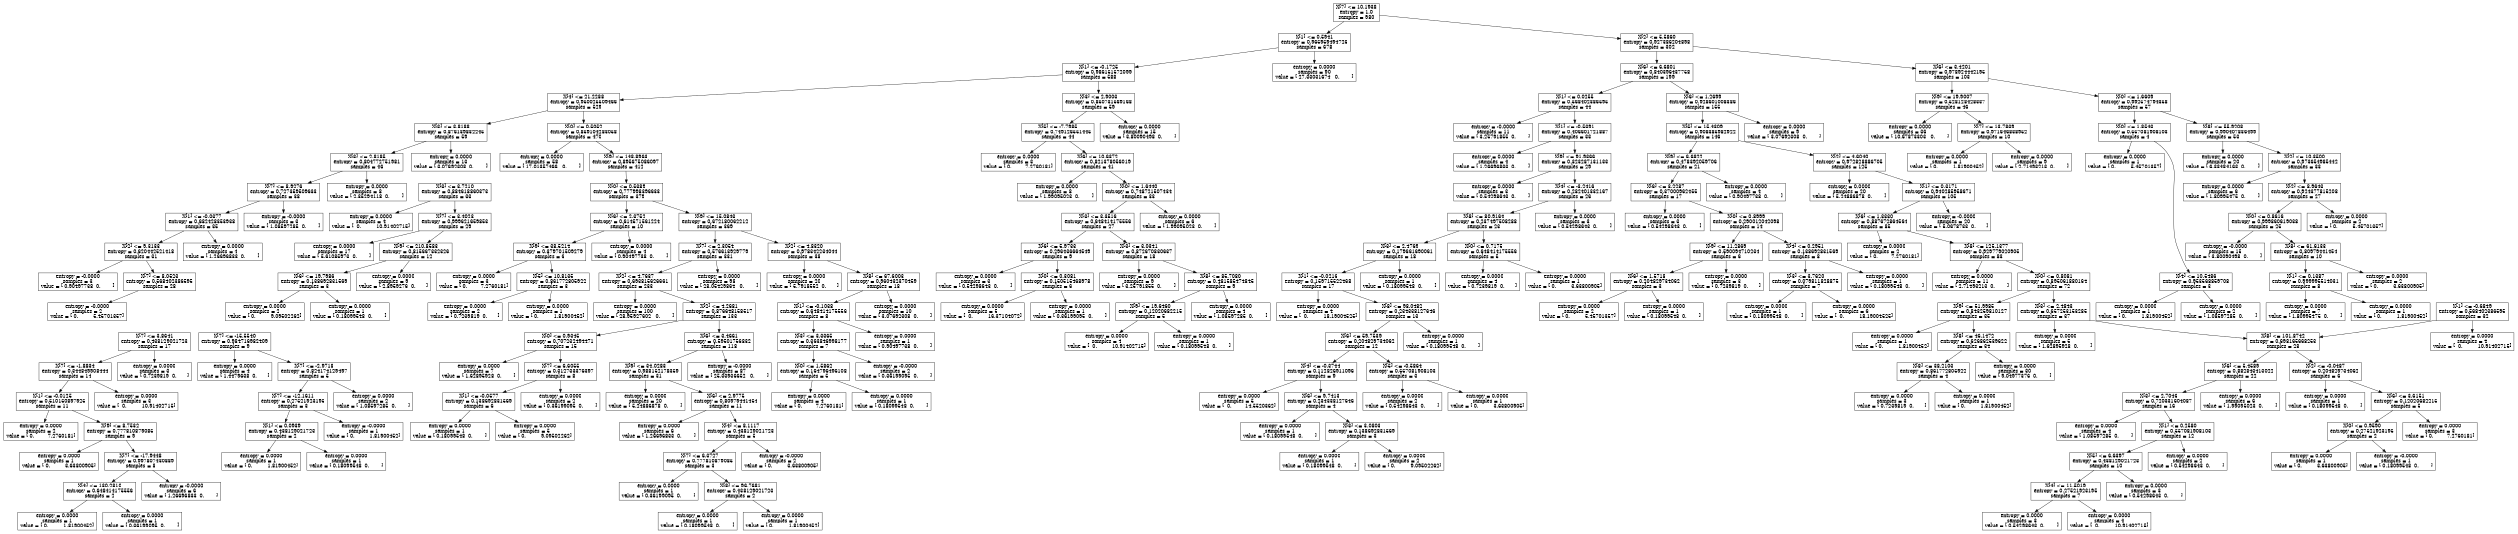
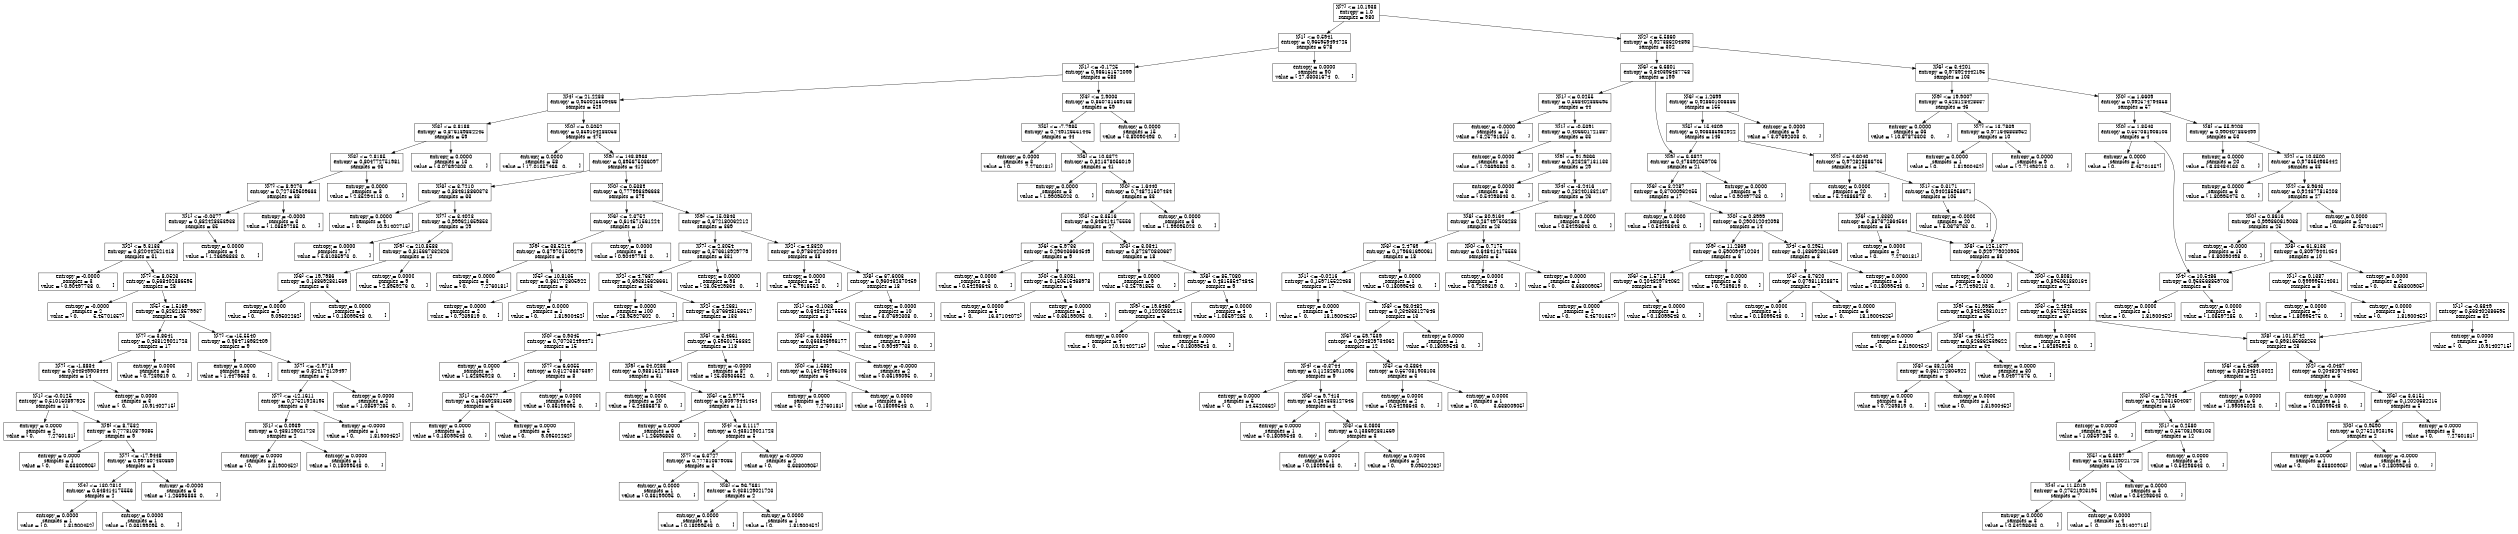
edge "X[6] <= 6.6801 entropy = 0.840396437758 samples = 199" -> "X[6] <= 1.2699 entropy = 0.928601008386 samples = 155": now "X[6] <= 6.6801 entropy = 0.840396437758 samples = 199" -> "X[9] <= 6.6822 entropy = 0.478392059706 samples = 21"
edge "X[9] <= 148.8963 entropy = 0.895675086097 samples = 412" -> "X[3] <= 3.7210 entropy = 0.884618860373 samples = 33": added
edge "X[1] <= 0.3171 entropy = 0.940285958671 samples = 105" -> "X[6] <= 1.3330 entropy = 0.887672864564 samples = 85": now "X[1] <= 0.3171 entropy = 0.940285958671 samples = 105" -> "X[8] <= 125.1377 entropy = 0.929779020905 samples = 83"
edge "X[8] <= 61.6133 entropy = 0.80979441454 samples = 10" -> "X[1] <= 0.1387 entropy = 0.999995514031 samples = 8": now "X[8] <= 61.6133 entropy = 0.80979441454 samples = 10" -> "X[4] <= 10.5486 entropy = 0.953568859708 samples = 3"
node "X[5] <= 1.5169 entropy = 0.626218579937 samples = 26": added
edge "X[7] <= -1.8834 entropy = 0.344849908444 samples = 14" -> "X[1] <= -0.0125 entropy = 0.510150897925 samples = 11": removed
